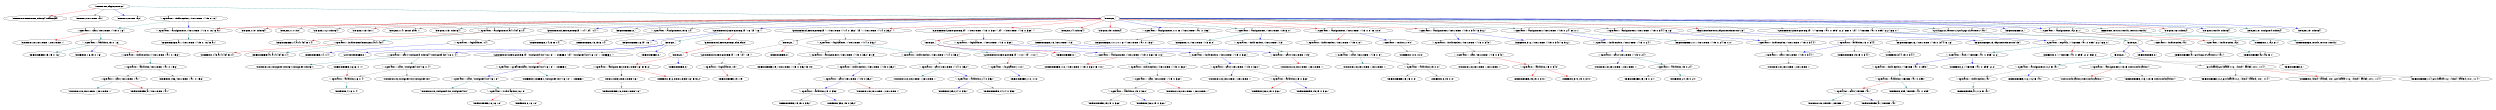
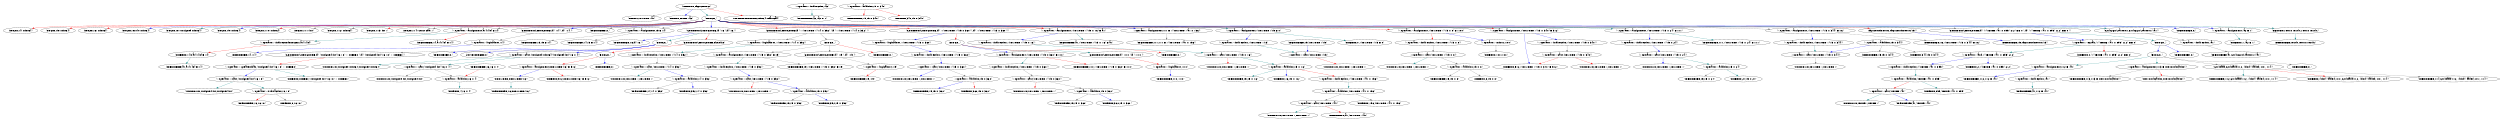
edge "(<operator>.indirection,*(_QWORD *)(v5 + 16))" -> "(<operator>.assignment,*(_QWORD *)(v5 + 16) = a1)": reversed
node "(LOCAL,v15: __int64)": removed
edge "(<operator>.assignment,*a2 = 1)" -> "(<operator>.indirection,*a2)": removed
edge "(<operator>.indirectIndexAccess,a1[148])" -> "(IDENTIFIER,a1,a1[148] = v4)": now "(LITERAL,148,a1[148] = v4)" -> "(IDENTIFIER,a1,a1[148] = v4)"
edge "(<operator>.cast,(_DWORD *)(v5 + 340))" -> "(<operator>.addition,v5 + 340)": now "(<operator>.cast,(_DWORD *)(v5 + 340))" -> "(LITERAL,512,*(_DWORD *)(v5 + 340) = 512)"
